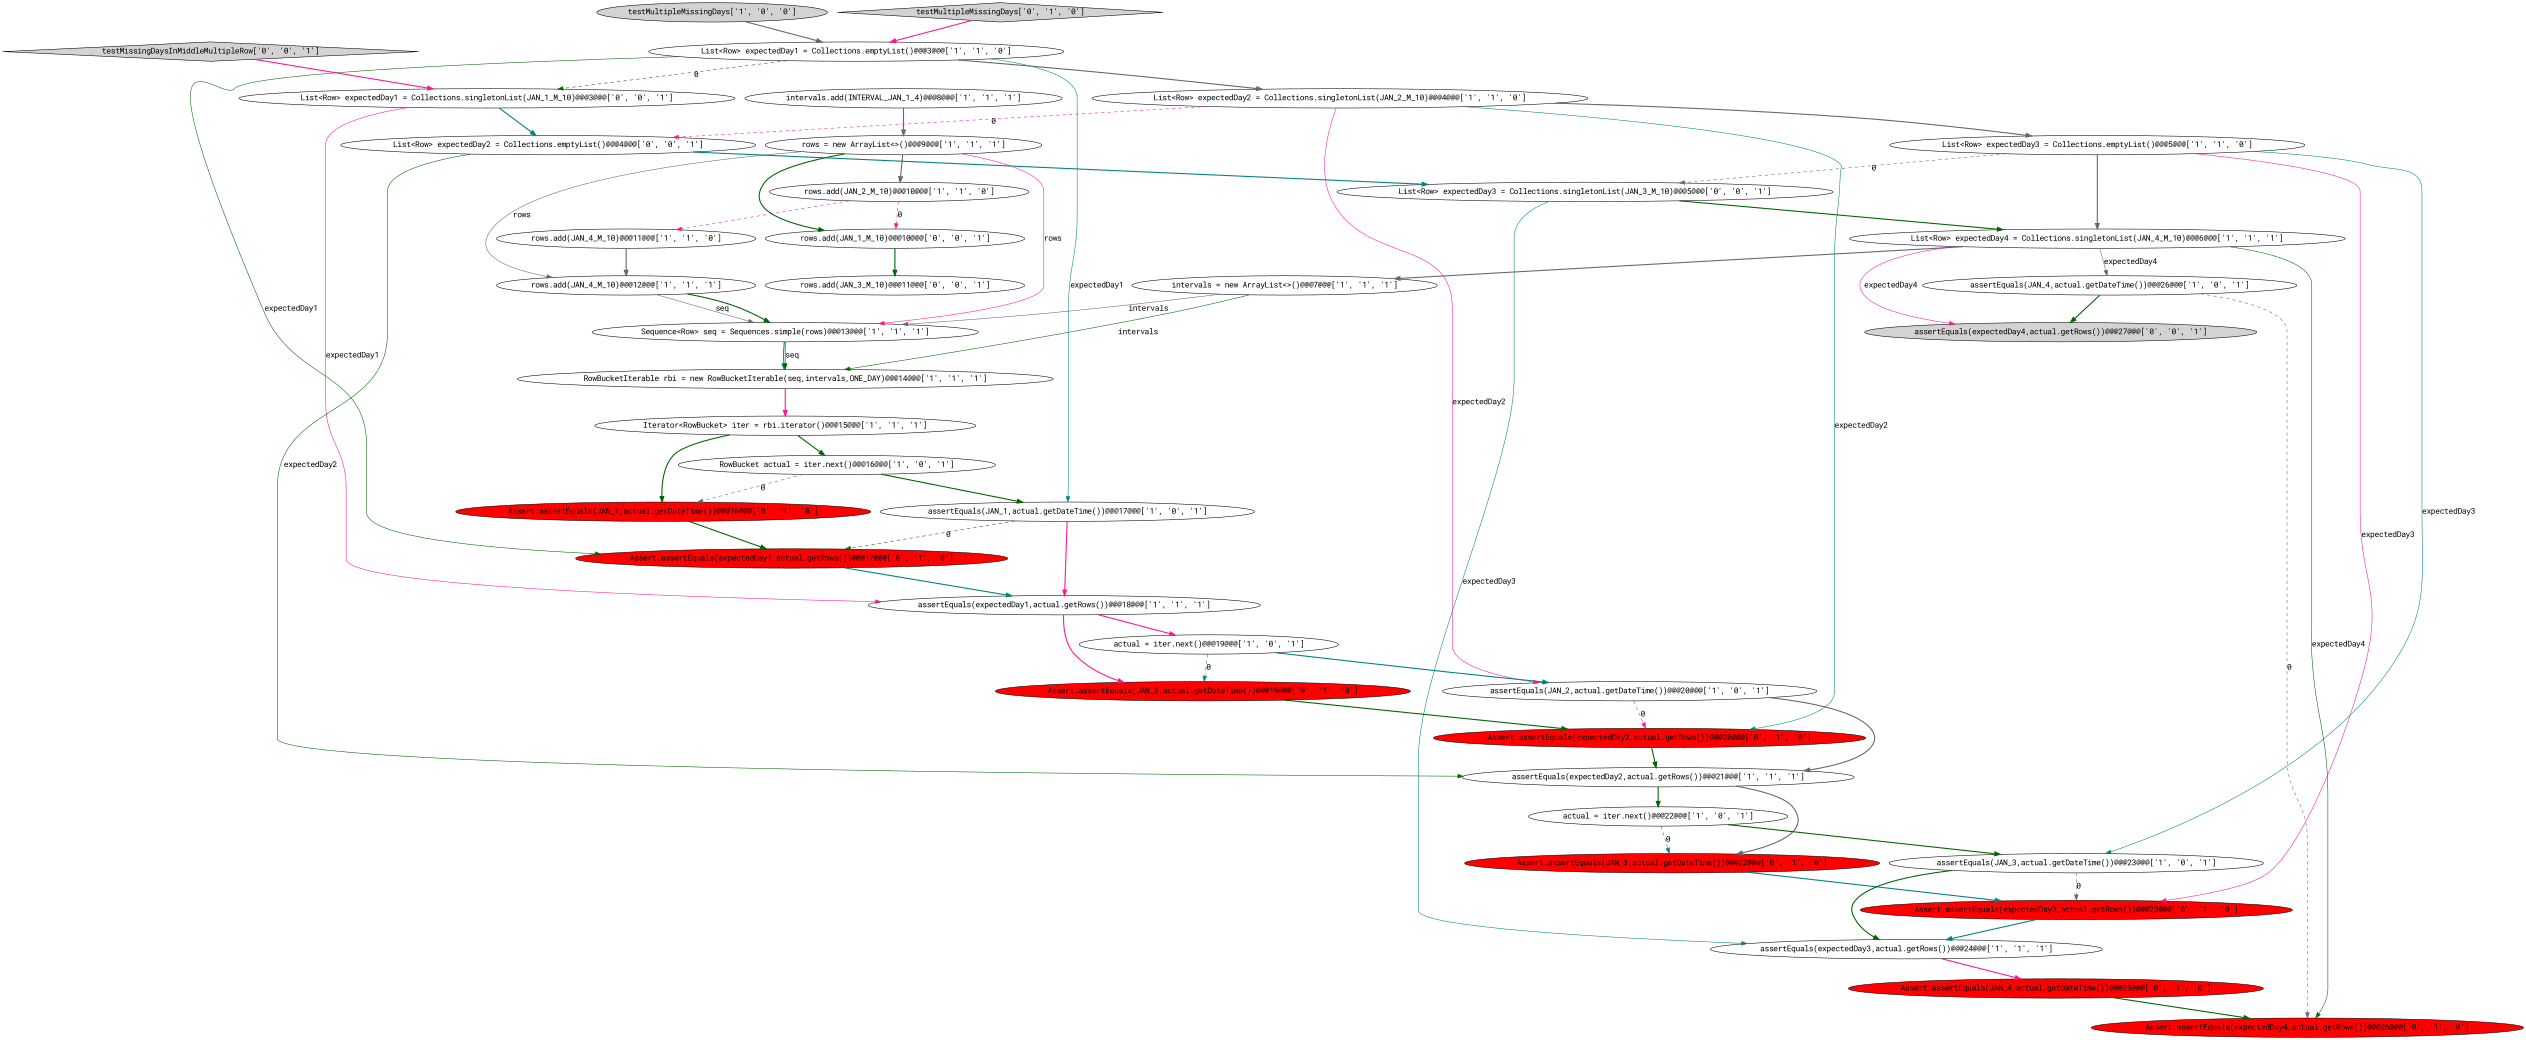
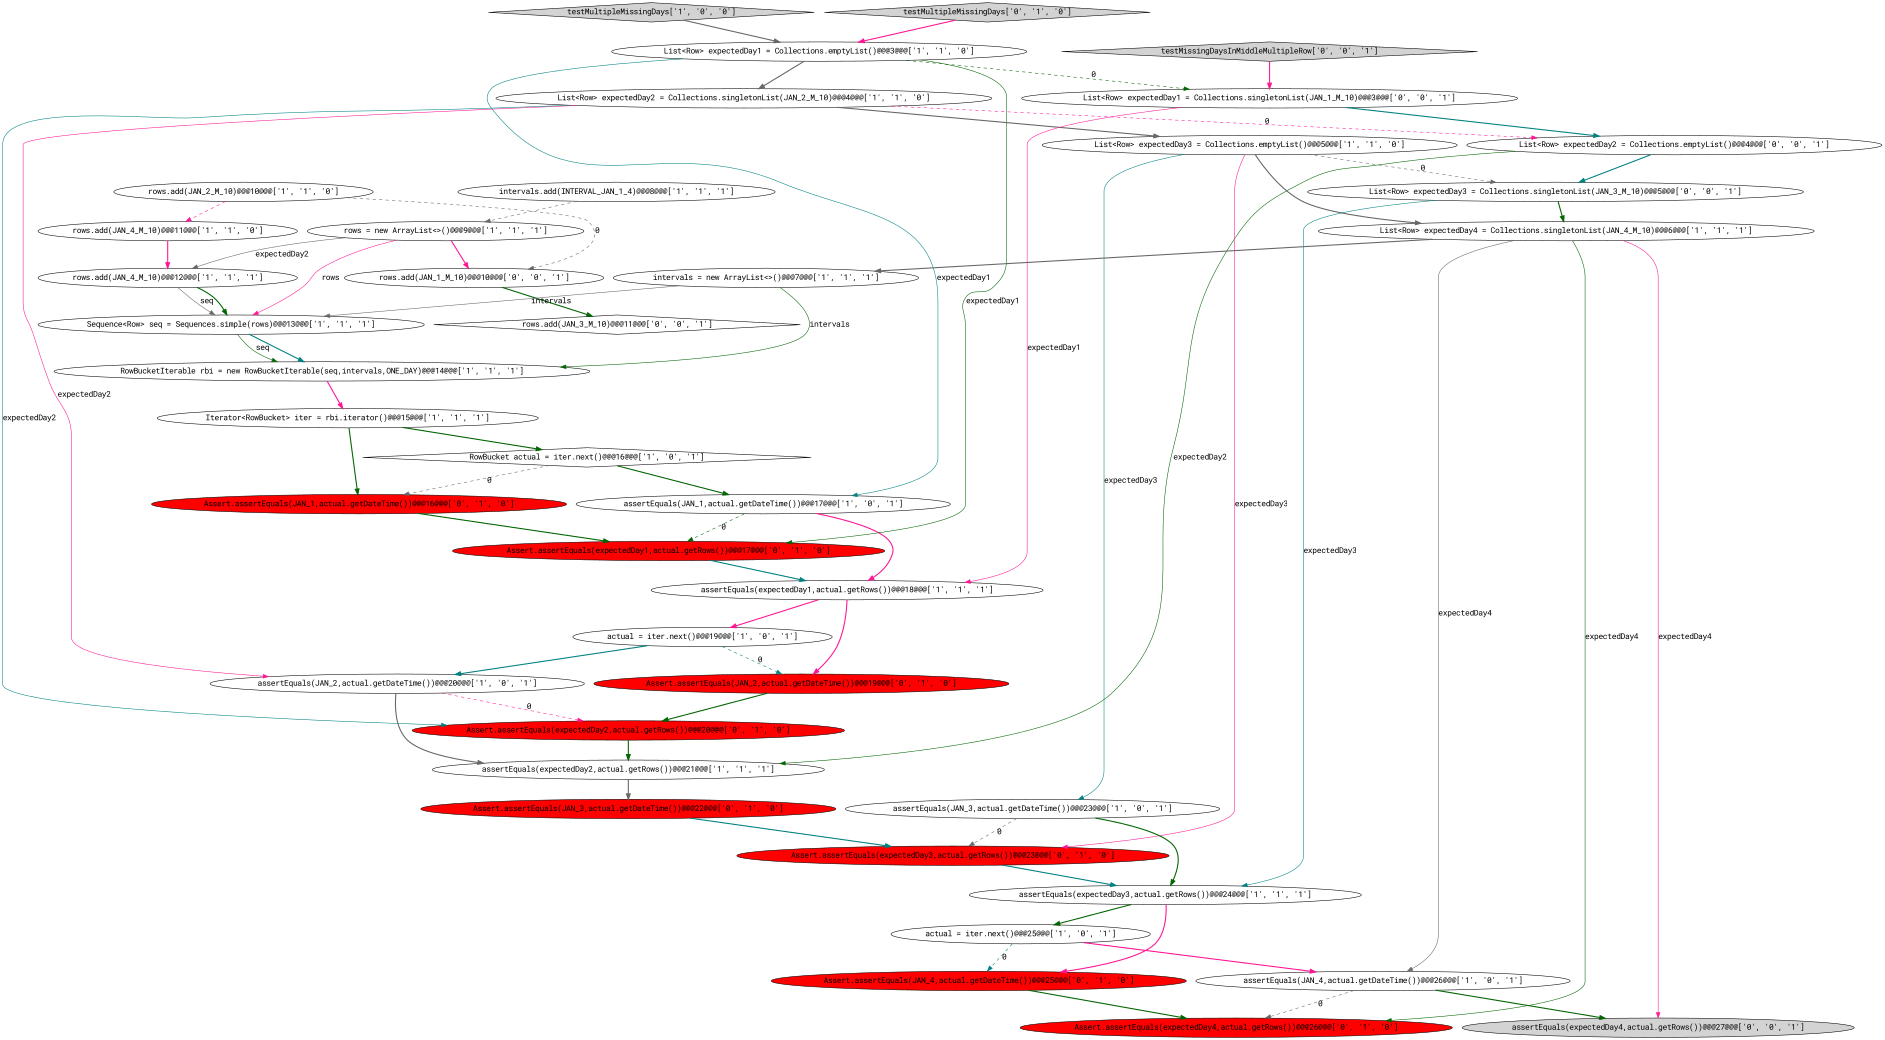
node "testMultipleMissingDays['1', '0', '0']": shape ellipse -> diamond
edge "intervals.add(INTERVAL_JAN_1_4)@@@8@@@['1', '1', '1']" -> "rows = new ArrayList<>()@@@9@@@['1', '1', '1']": style bold -> dashed
edge "rows = new ArrayList<>()@@@9@@@['1', '1', '1']" -> "rows.add(JAN_2_M_10)@@@10@@@['1', '1', '0']": removed
edge "rows = new ArrayList<>()@@@9@@@['1', '1', '1']" -> "rows.add(JAN_1_M_10)@@@10@@@['0', '0', '1']": color darkgreen -> deeppink
edge "rows.add(JAN_2_M_10)@@@10@@@['1', '1', '0']" -> "rows.add(JAN_1_M_10)@@@10@@@['0', '0', '1']": color deeppink -> gray40
edge "rows = new ArrayList<>()@@@9@@@['1', '1', '1']" -> "rows.add(JAN_4_M_10)@@@12@@@['1', '1', '1']": label "rows" -> "expectedDay2"
edge "rows.add(JAN_4_M_10)@@@11@@@['1', '1', '0']" -> "rows.add(JAN_4_M_10)@@@12@@@['1', '1', '1']": color gray40 -> deeppink
node "rows.add(JAN_3_M_10)@@@11@@@['0', '0', '1']": shape ellipse -> diamond
node "RowBucket actual = iter.next()@@@16@@@['1', '0', '1']": shape ellipse -> diamond
node "actual = iter.next()@@@22@@@['1', '0', '1']": removed
node "actual = iter.next()@@@25@@@['1', '0', '1']": added
